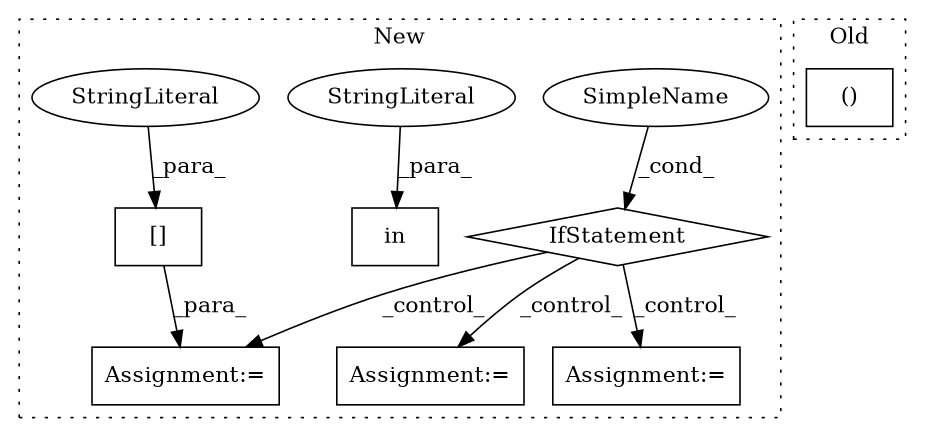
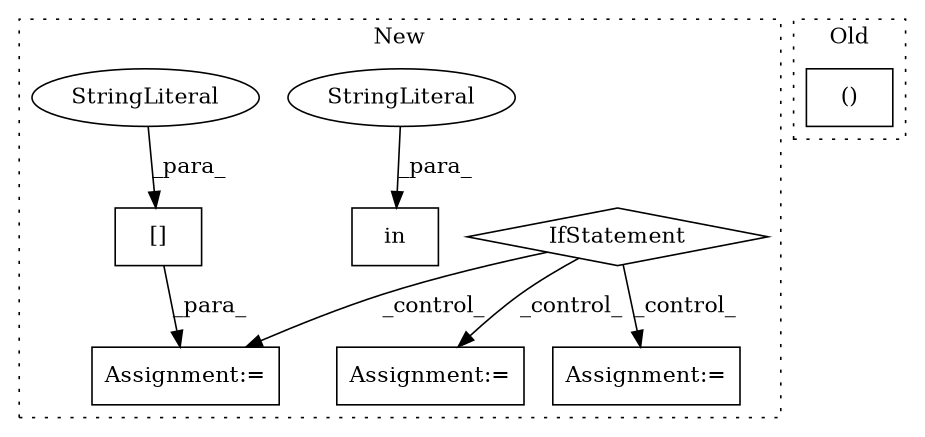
node "SimpleName": removed
